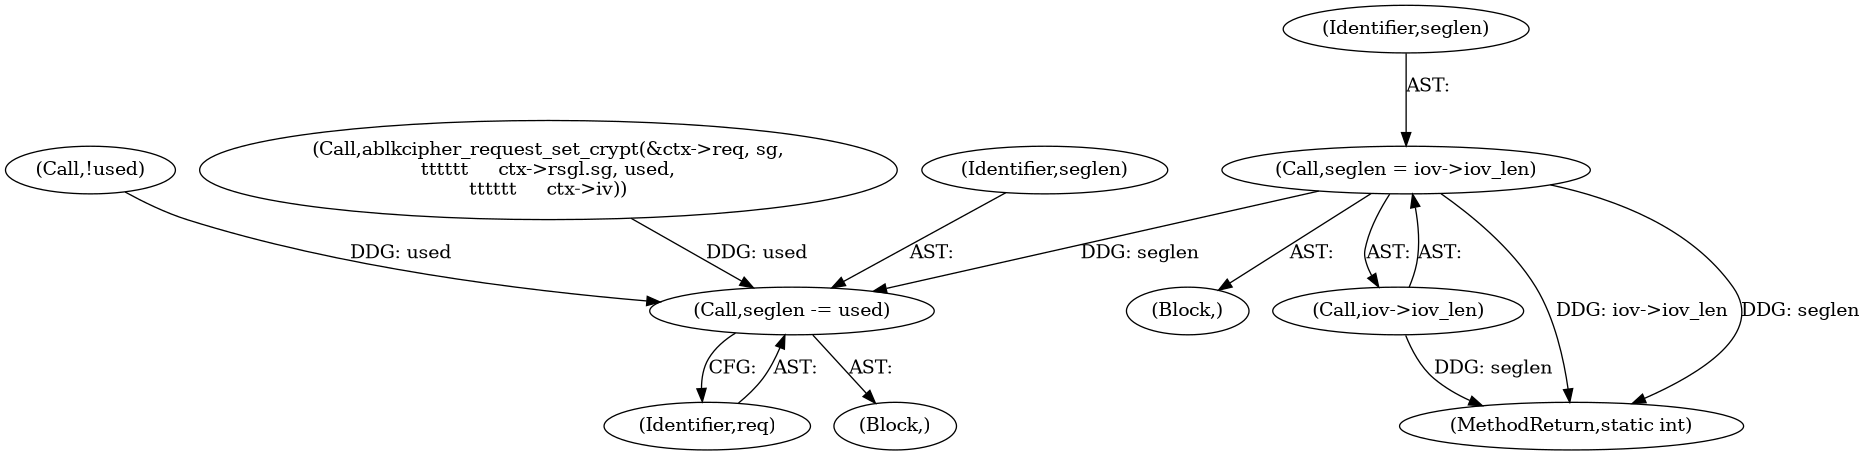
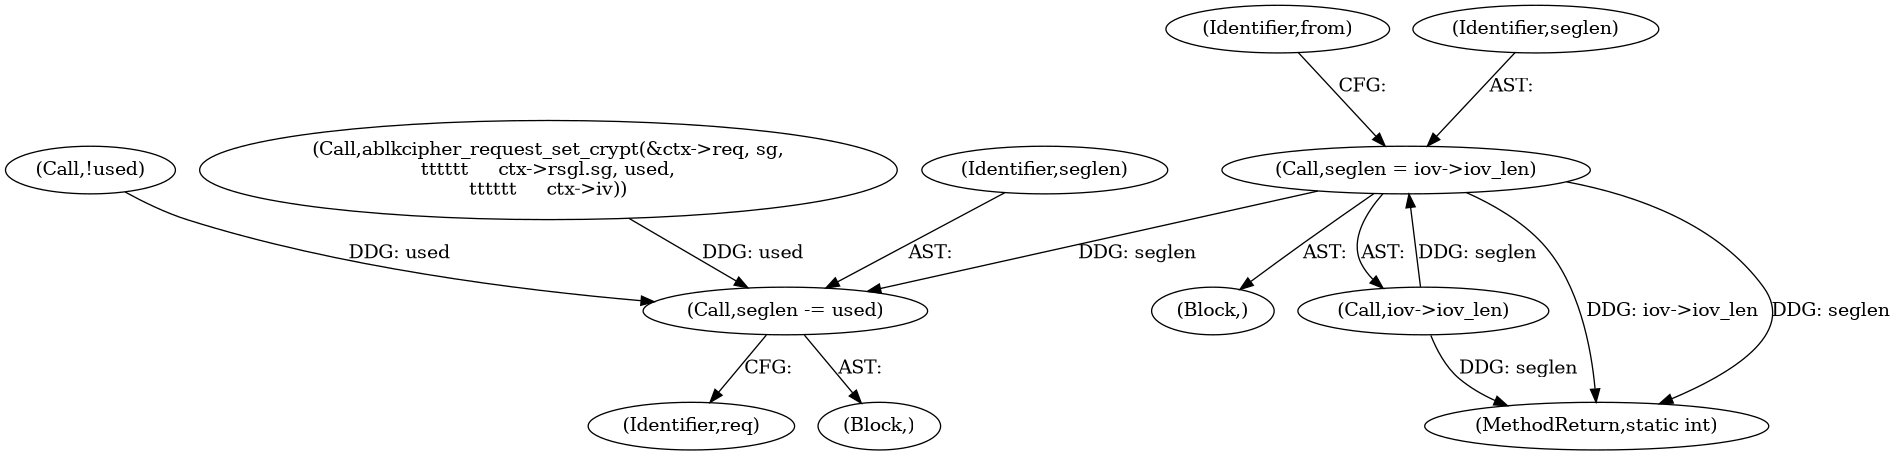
node "(Identifier,from)": added
edge "(Call,iov->iov_len)" -> "(Call,seglen = iov->iov_len)": label "AST: " -> "DDG: seglen"
edge "(Identifier,req)" -> "(Call,seglen -= used)": removed, label "AST:"
